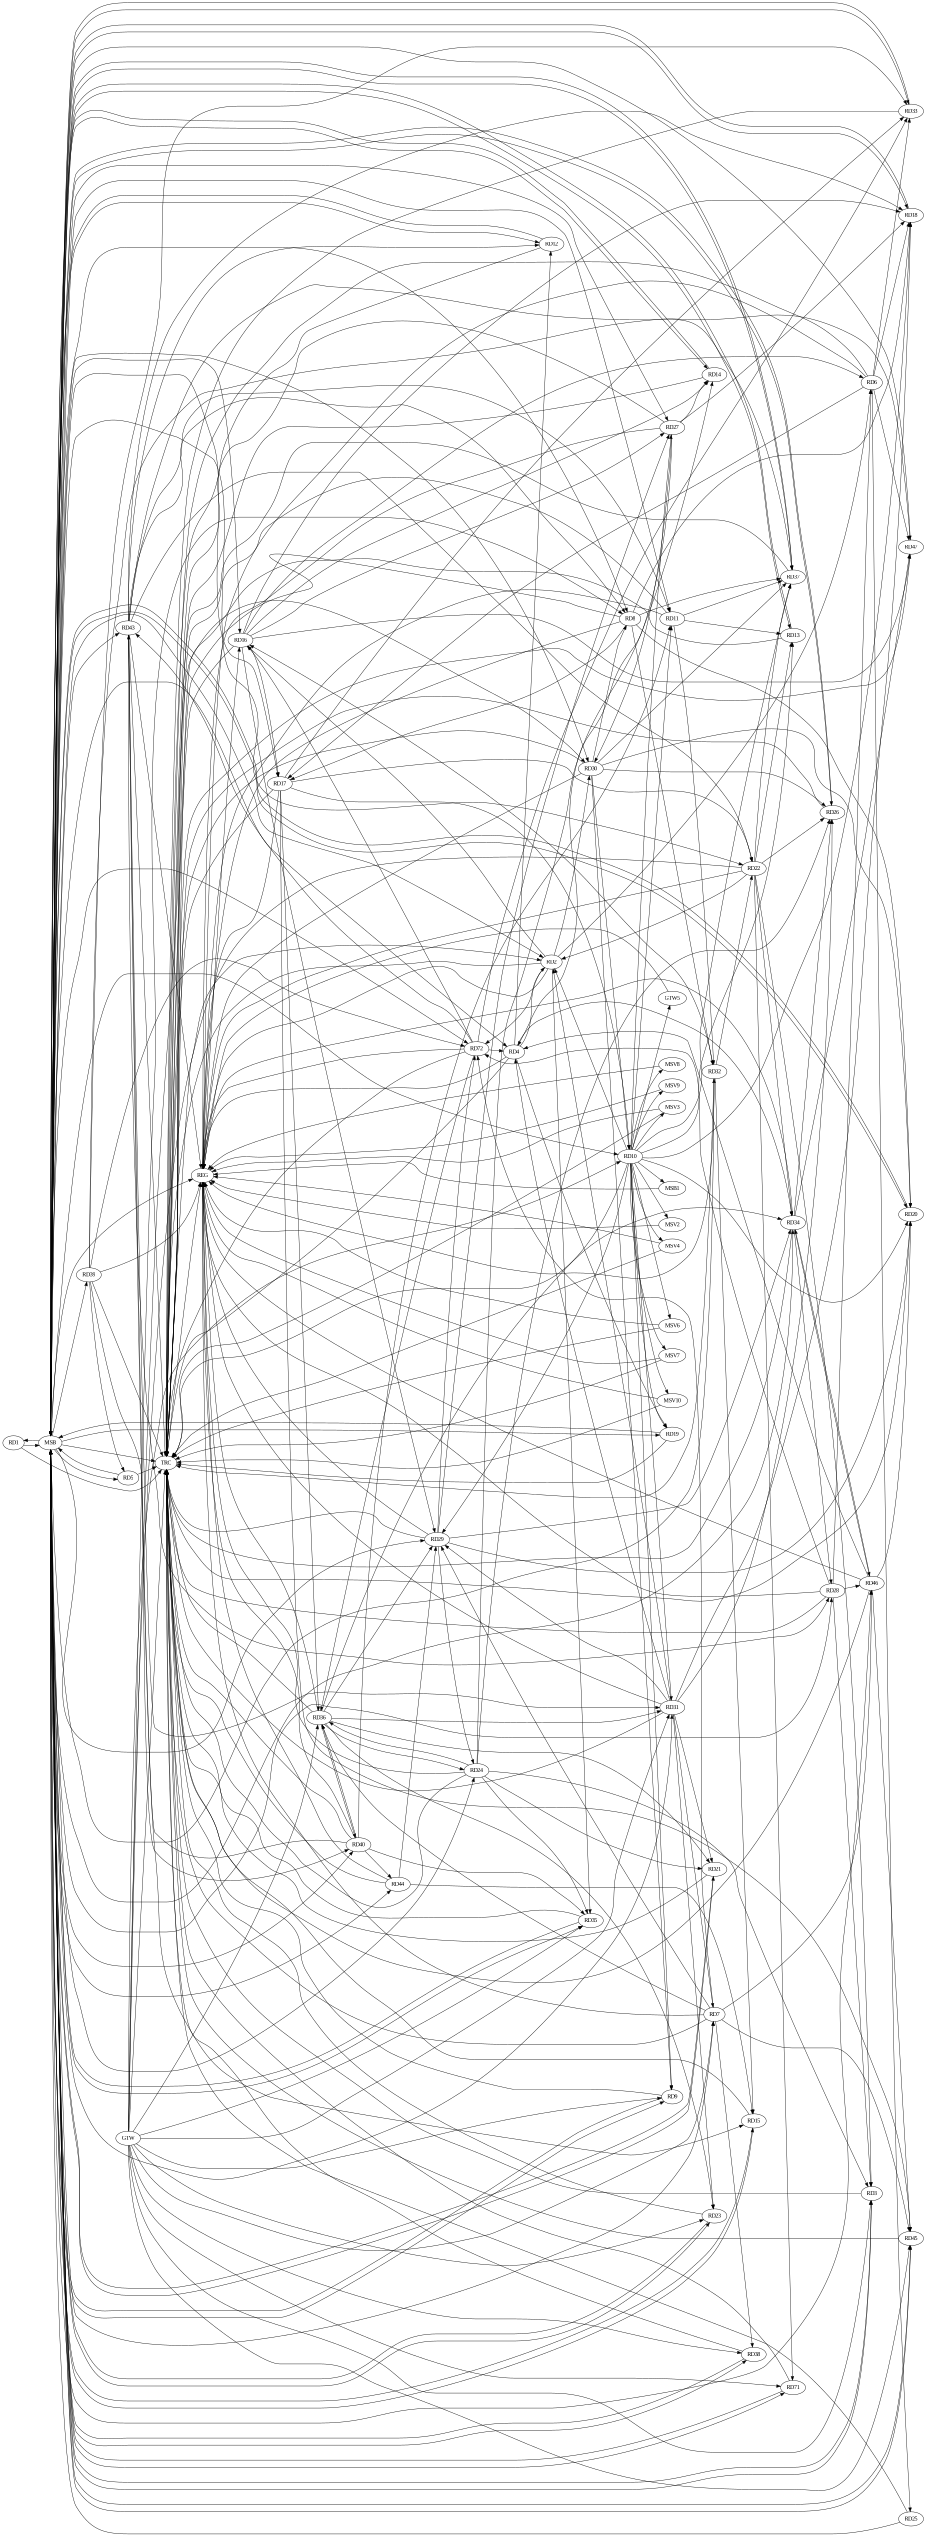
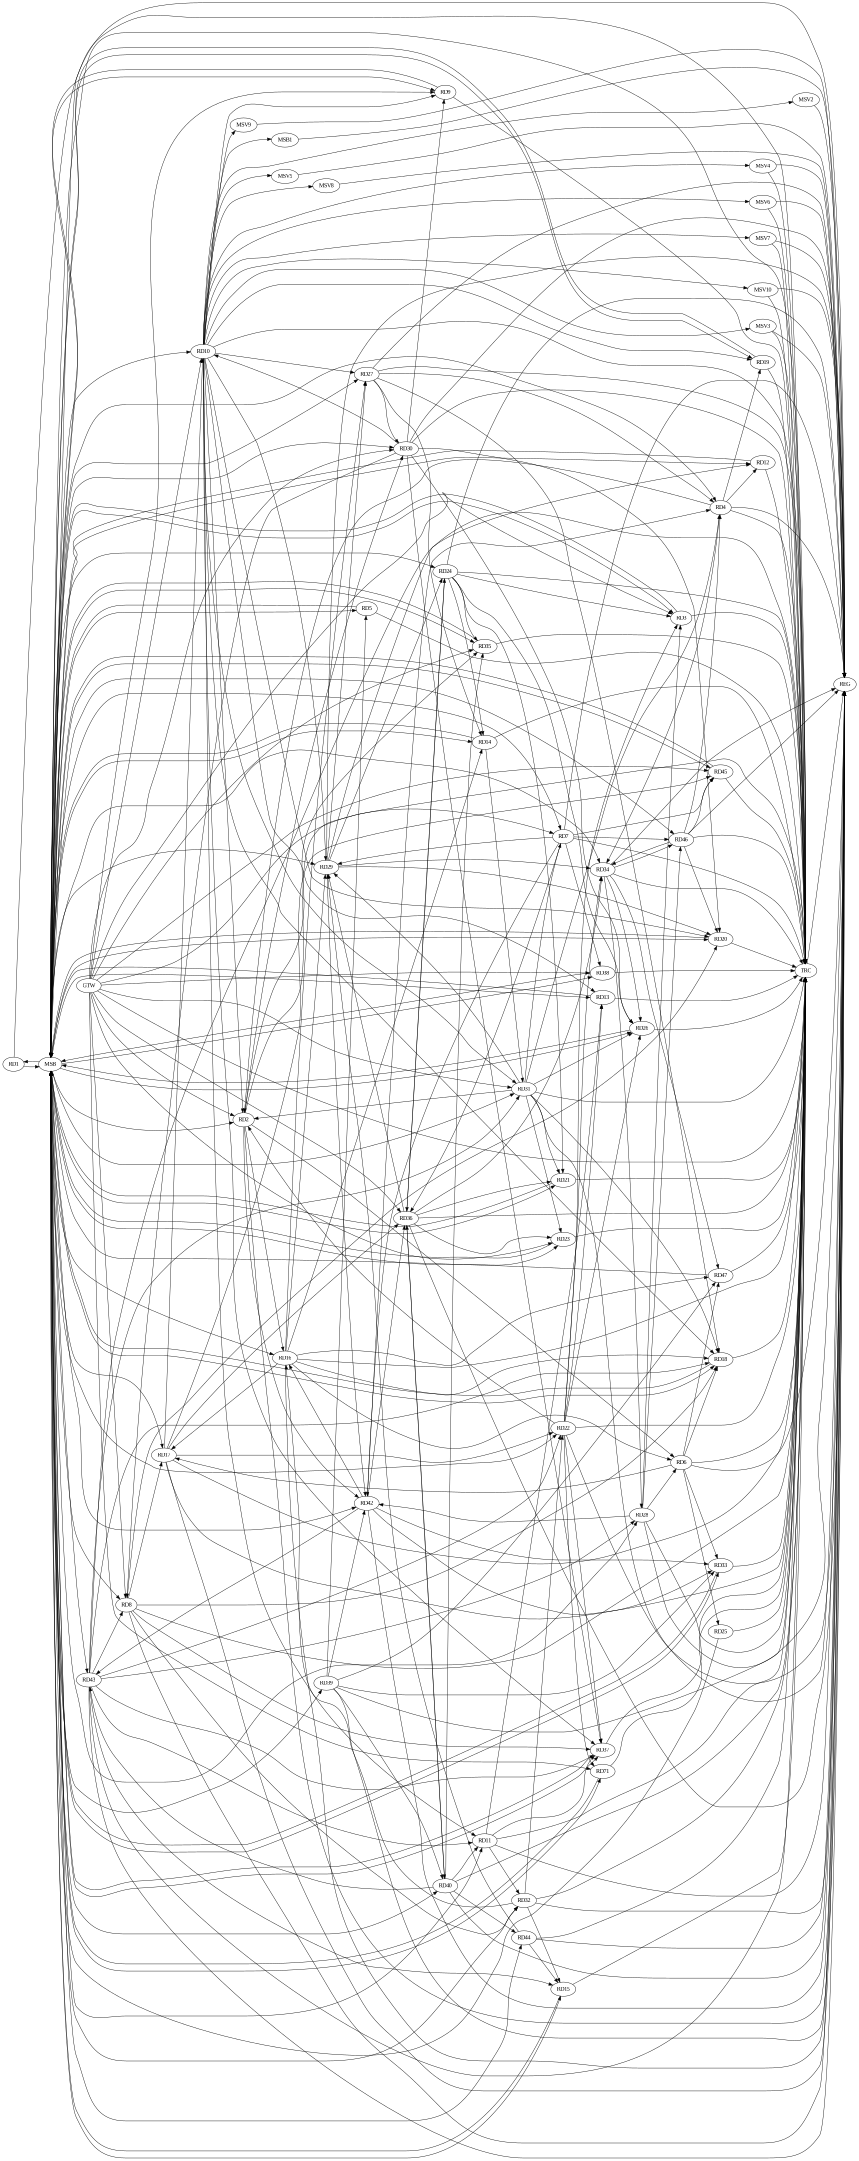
edge "REG" -> "RD16": reversed
node "GTW5": label "GTW5" -> "MSV5"
node "RD72": label "RD72" -> "RD42"
edge "RD18" -> "TRC": added
edge "RD36" -> "RD31": now "RD14" -> "RD31"
